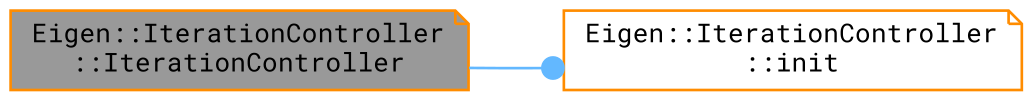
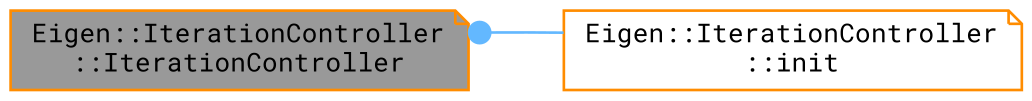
edge "Eigen::IterationController ::IterationController" -> "Eigen::IterationController ::init": reversed
